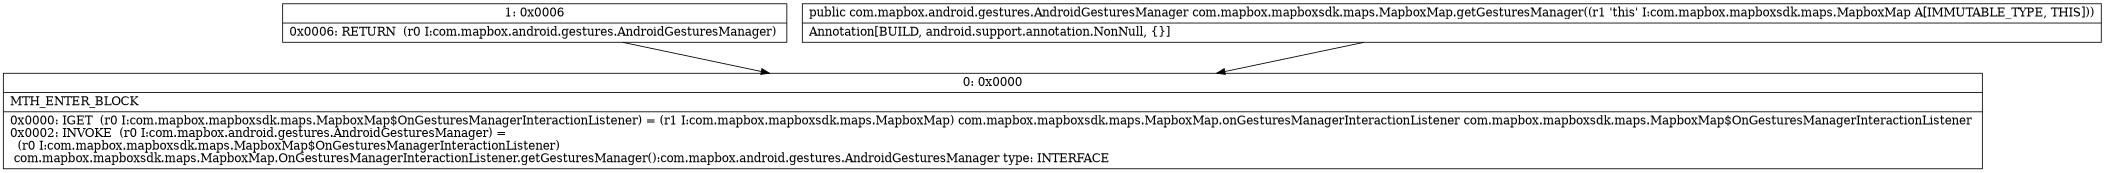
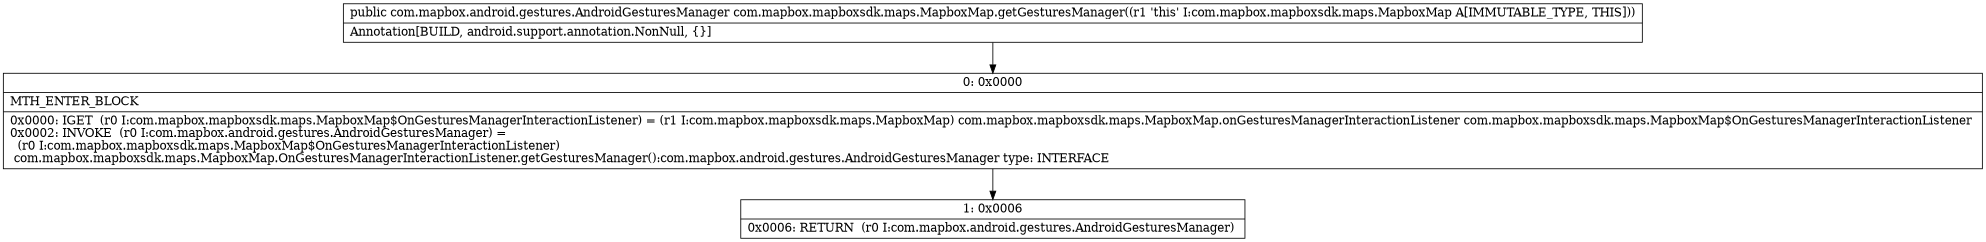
edge "1: 0x0006" -> "0: 0x0000": reversed
